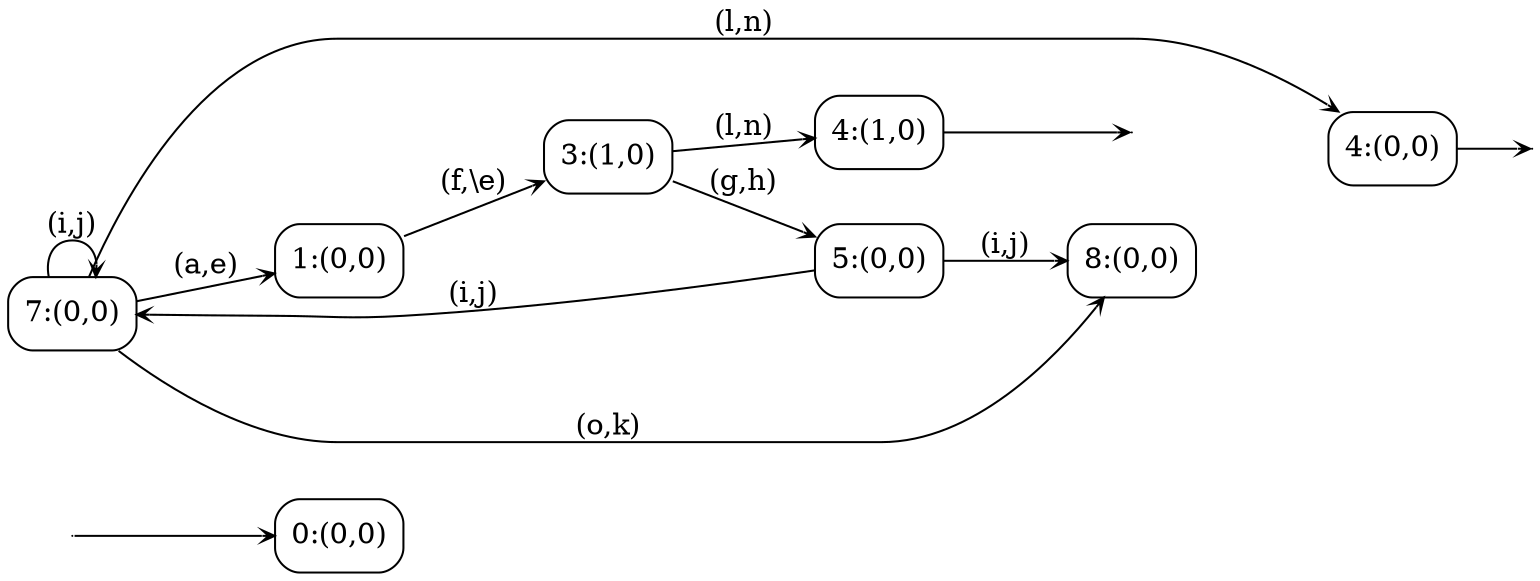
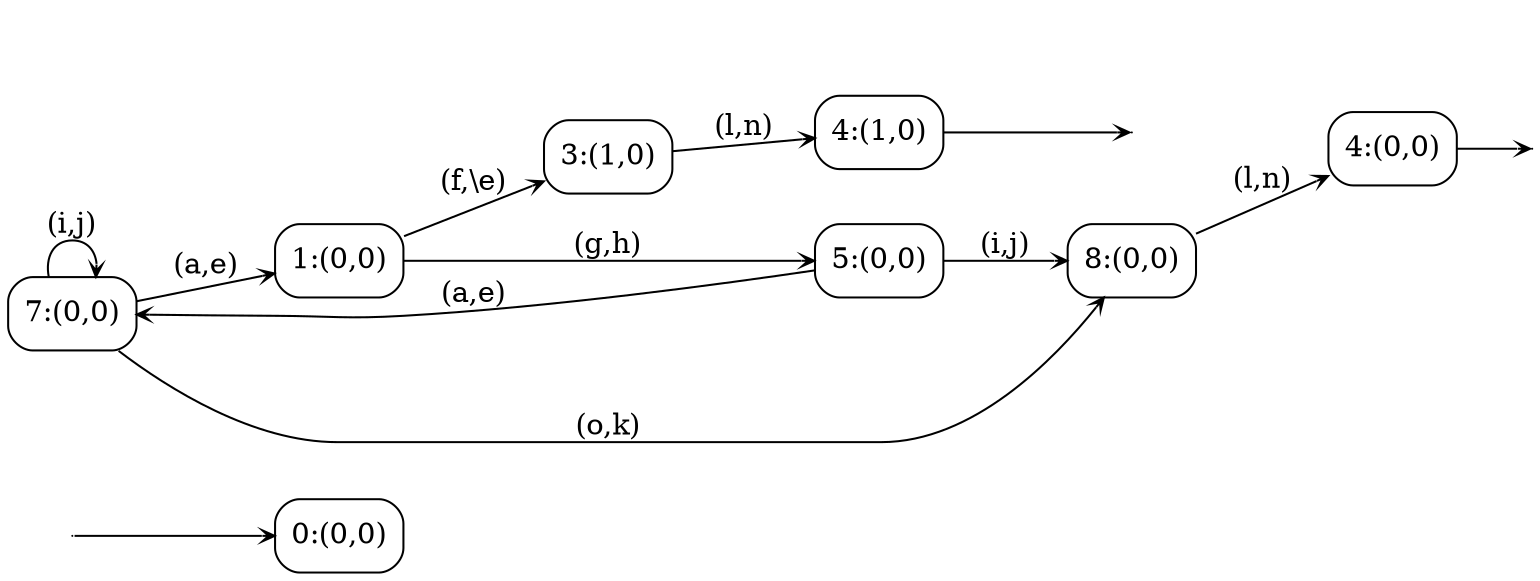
edge "7:(0,0)" -> "4:(0,0)": now "8:(0,0)" -> "4:(0,0)"
edge "3:(1,0)" -> "5:(0,0)": now "1:(0,0)" -> "5:(0,0)"
edge "5:(0,0)" -> "7:(0,0)": label "(i,j)" -> "(a,e)"
